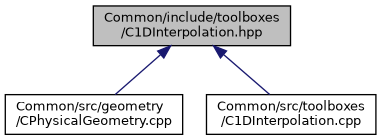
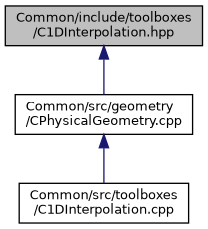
edge "Common/src/toolboxes /C1DInterpolation.cpp" -> "Common/include/toolboxes /C1DInterpolation.hpp": now "Common/src/toolboxes /C1DInterpolation.cpp" -> "Common/src/geometry /CPhysicalGeometry.cpp"
